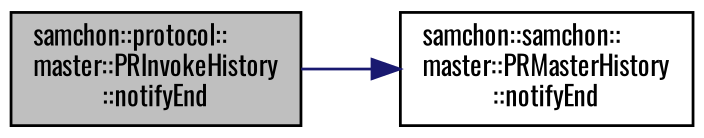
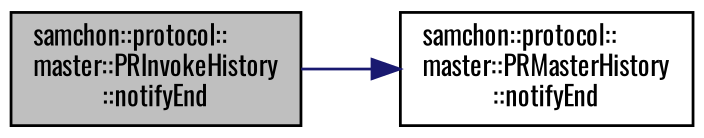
node "samchon::samchon:: master::PRMasterHistory ::notifyEnd": label "samchon::samchon:: master::PRMasterHistory ::notifyEnd" -> "samchon::protocol:: master::PRMasterHistory ::notifyEnd"
